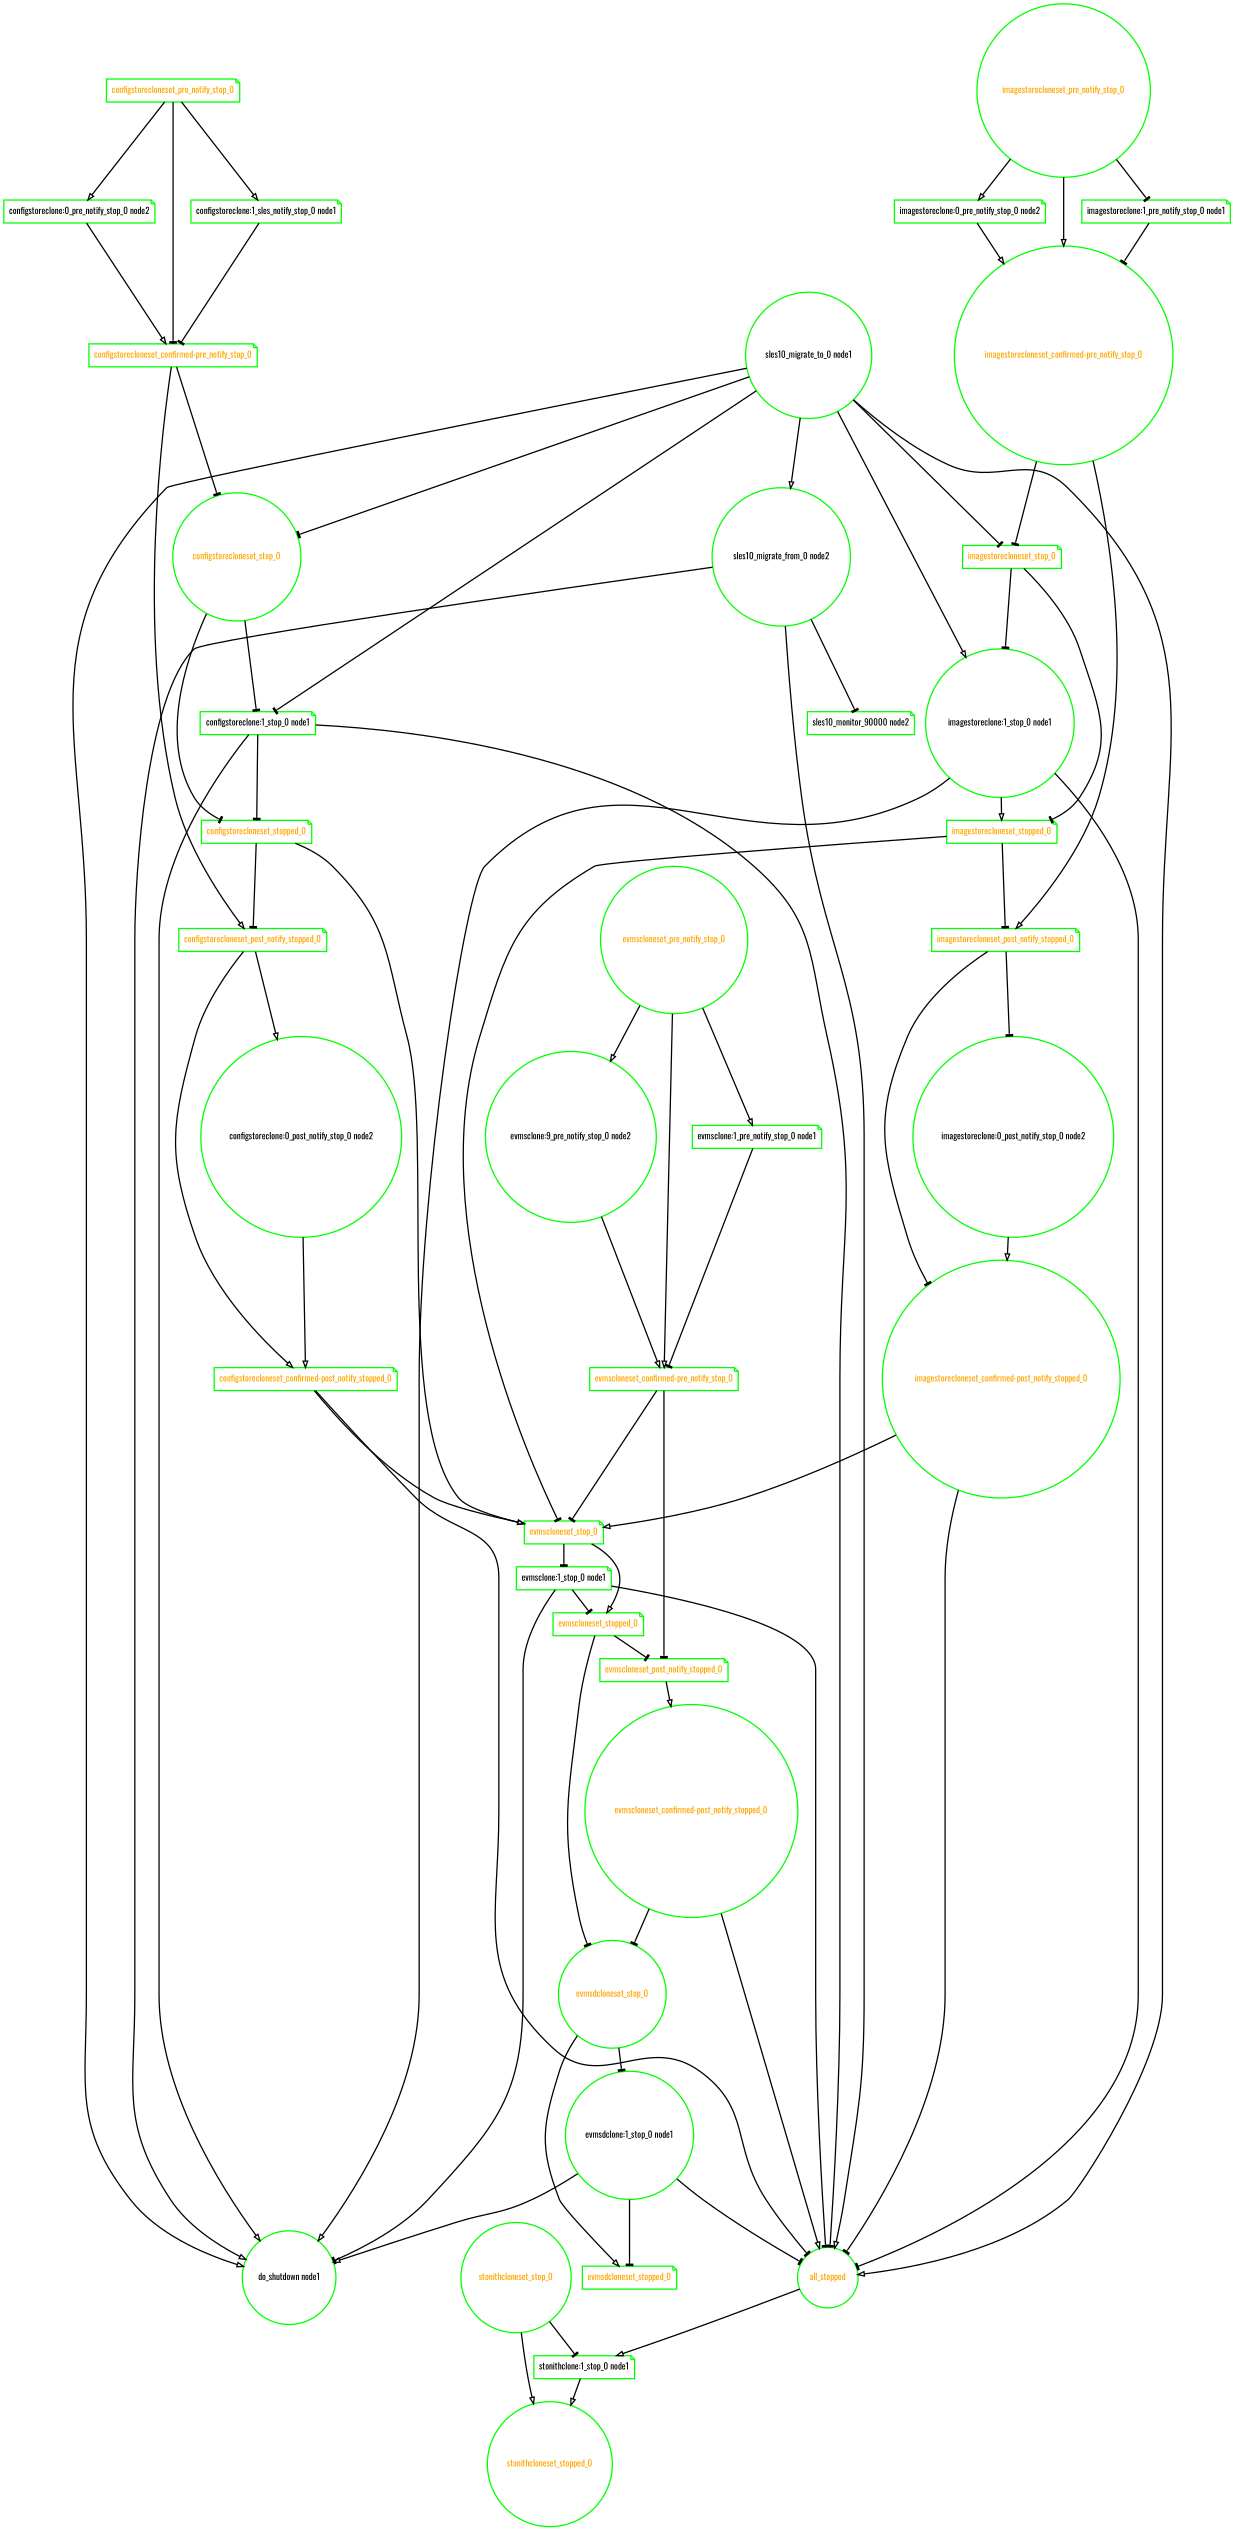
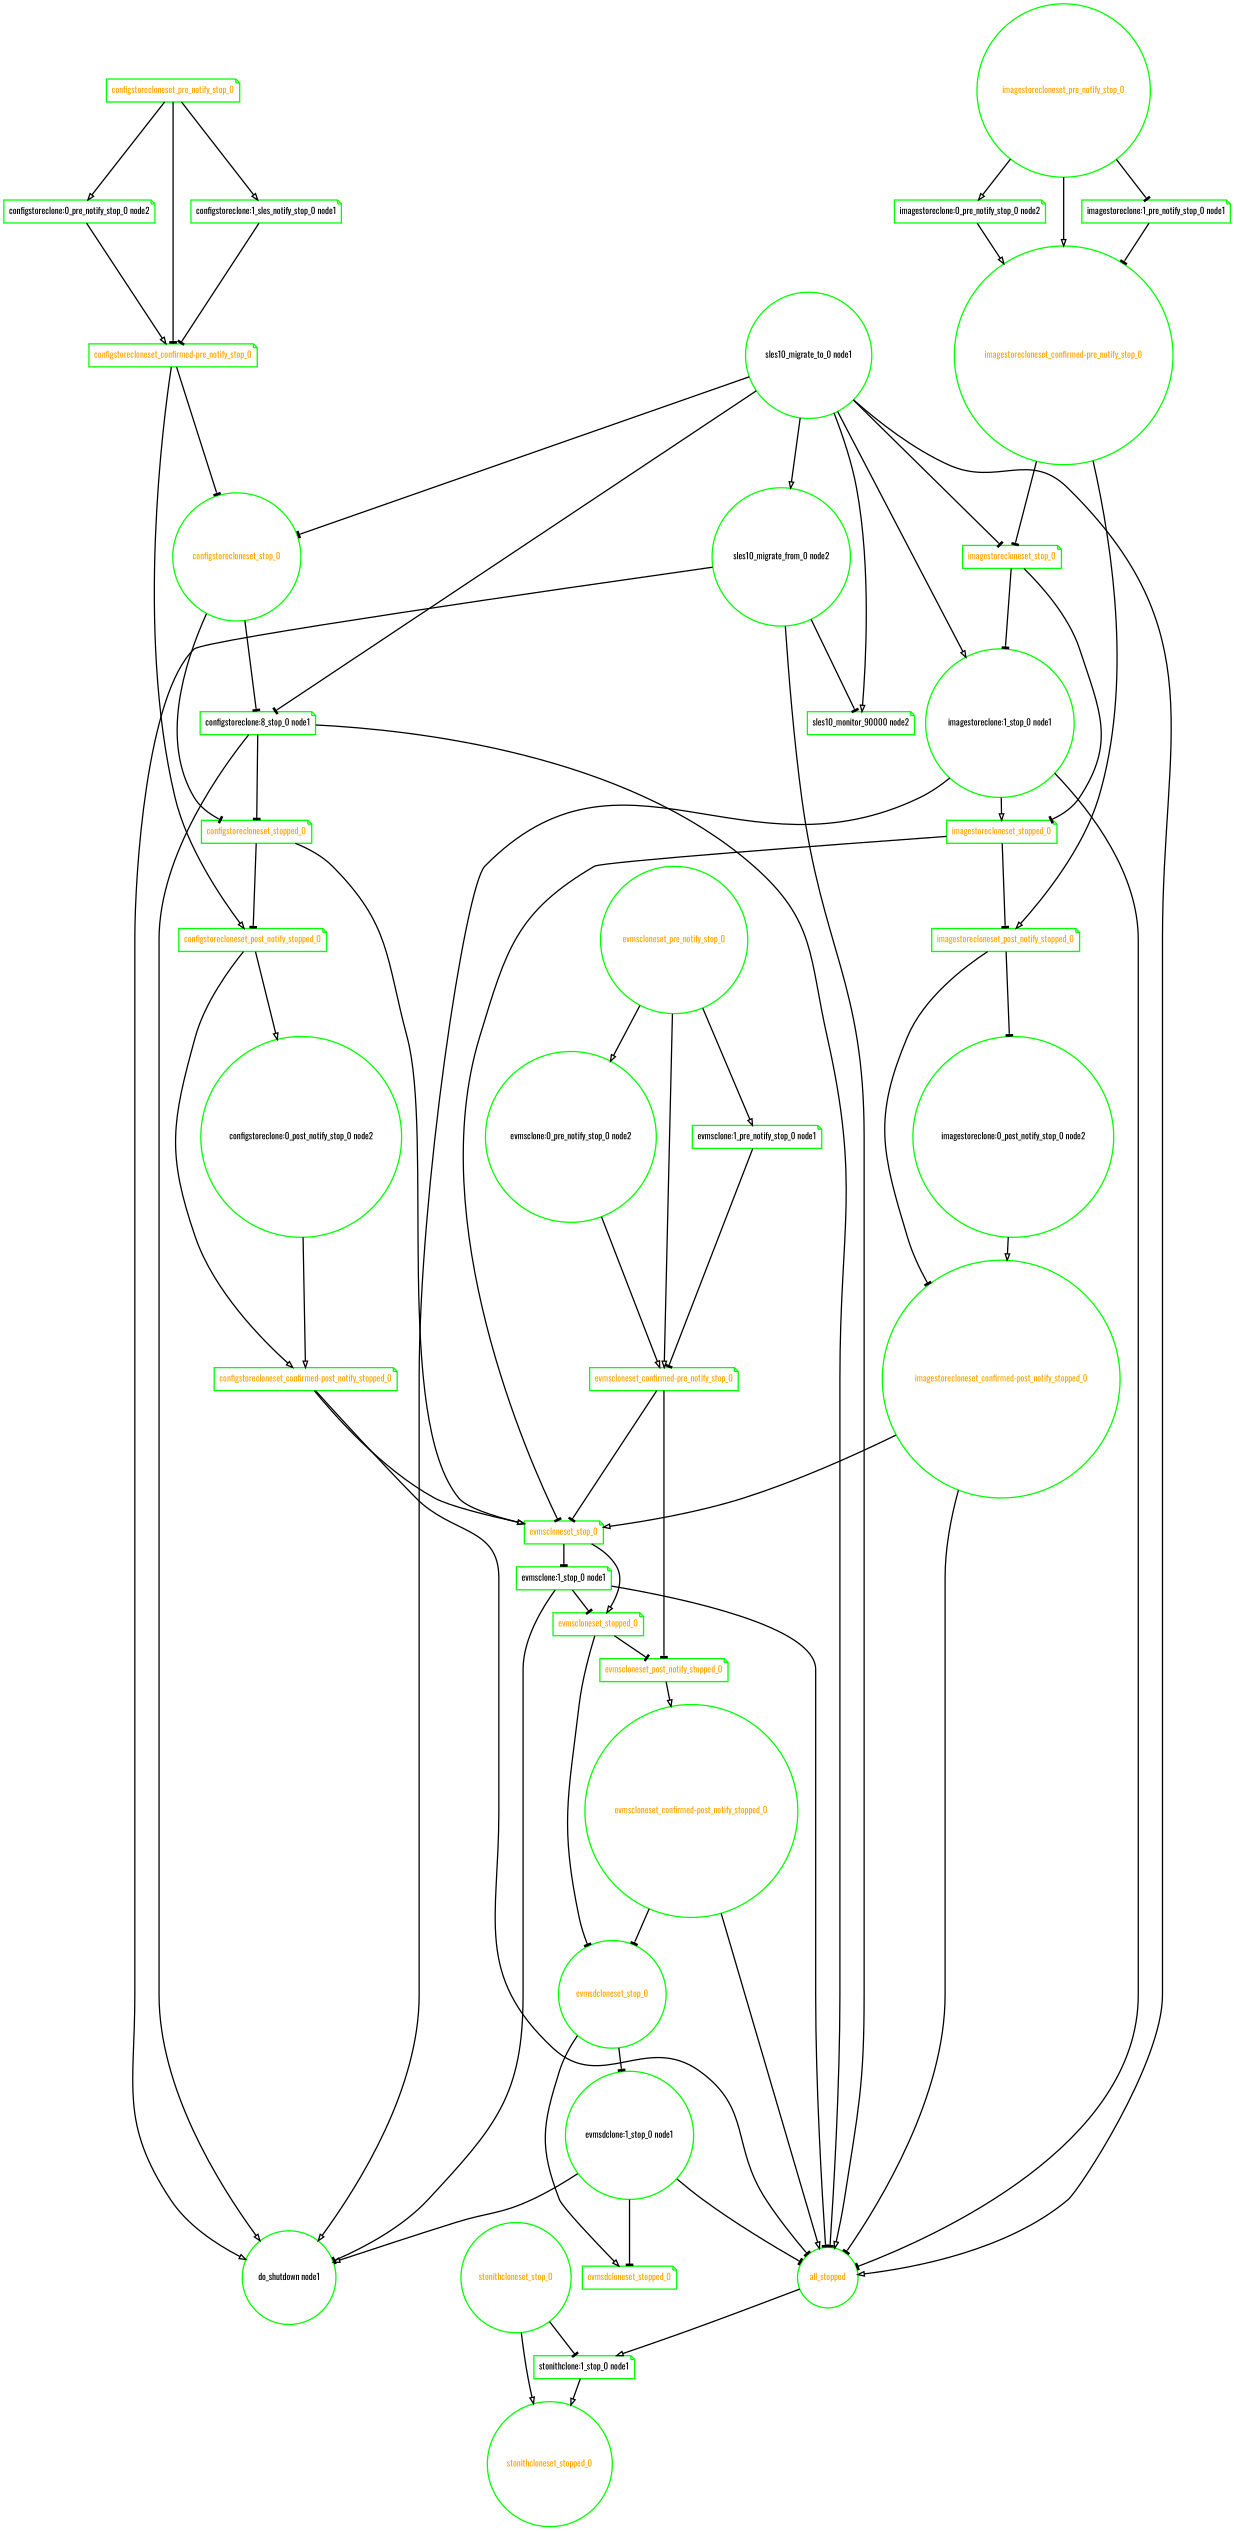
node "configstoreclone:1_stop_0 node1": label "configstoreclone:1_stop_0 node1" -> "configstoreclone:8_stop_0 node1"
edge "sles10_migrate_to_0 node1" -> "do_shutdown node1": now "sles10_migrate_to_0 node1" -> "sles10_monitor_90000 node2"
node "evmsclone:9_pre_notify_stop_0 node2": label "evmsclone:9_pre_notify_stop_0 node2" -> "evmsclone:0_pre_notify_stop_0 node2"
